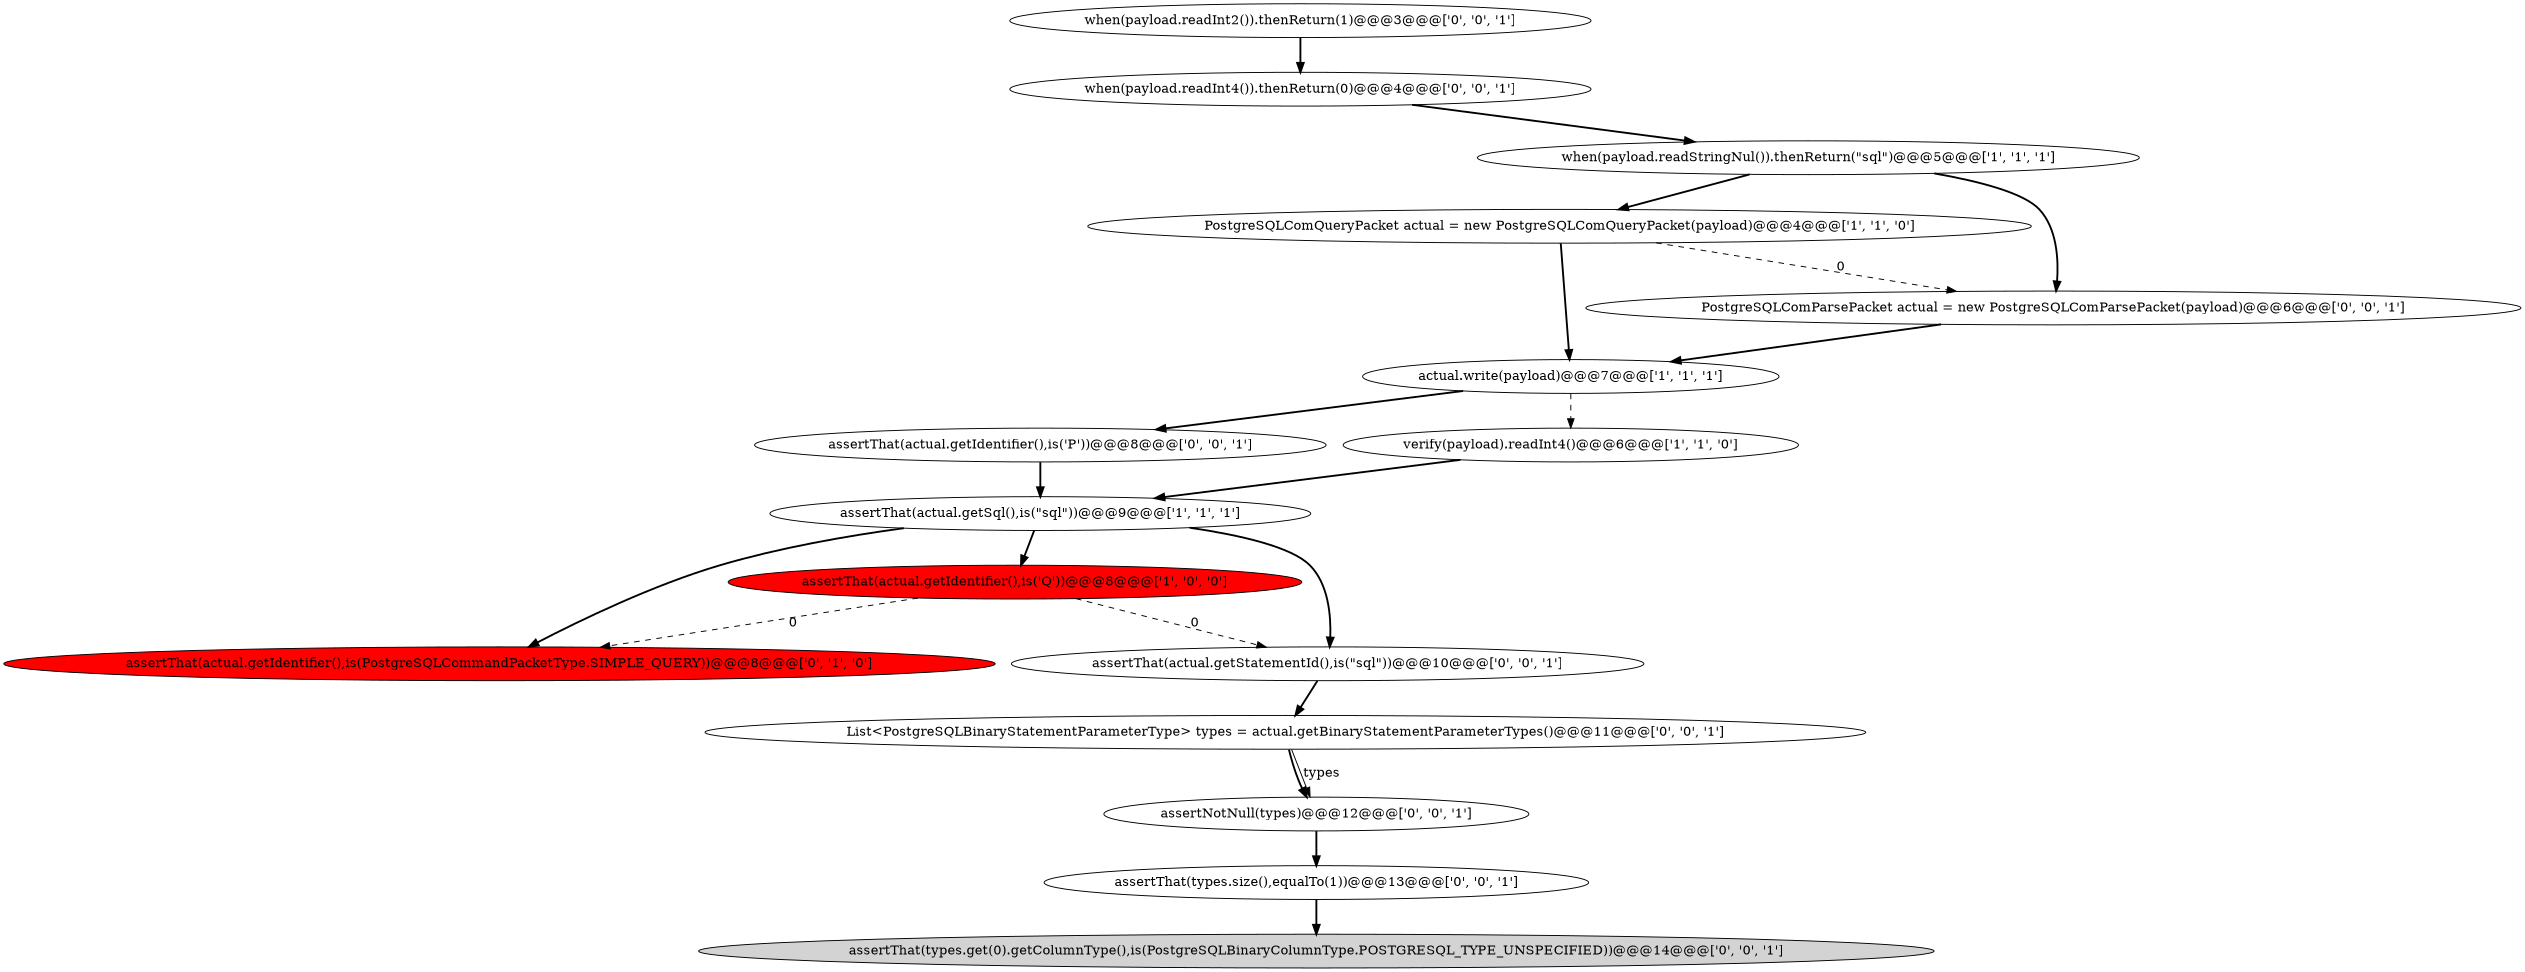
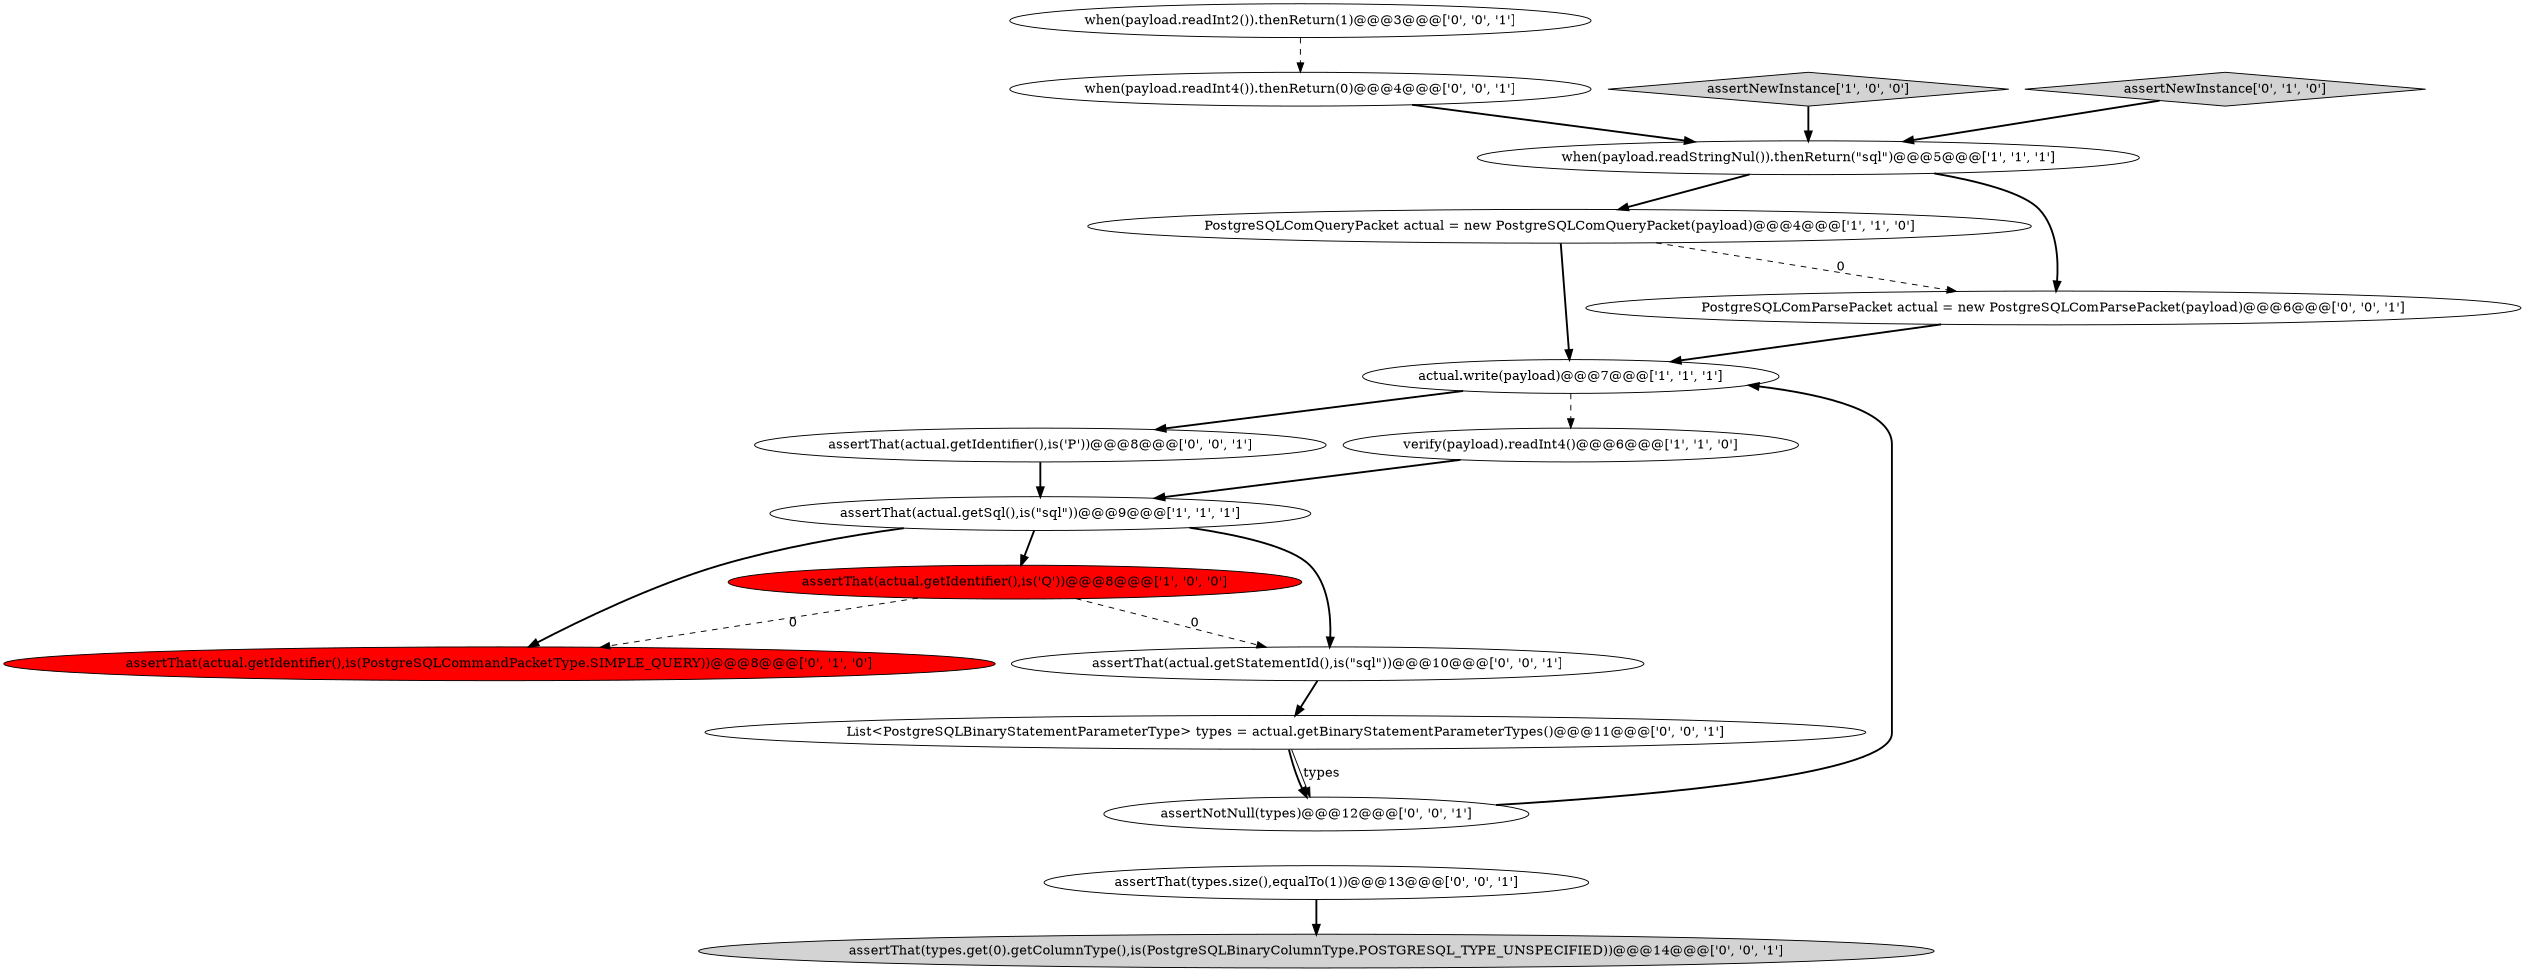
edge "when(payload.readInt2()).thenReturn(1)@@@3@@@['0', '0', '1']" -> "when(payload.readInt4()).thenReturn(0)@@@4@@@['0', '0', '1']": style bold -> dashed
node "assertNewInstance['1', '0', '0']": added
node "assertNewInstance['0', '1', '0']": added
edge "assertNotNull(types)@@@12@@@['0', '0', '1']" -> "assertThat(types.size(),equalTo(1))@@@13@@@['0', '0', '1']": now "assertNotNull(types)@@@12@@@['0', '0', '1']" -> "actual.write(payload)@@@7@@@['1', '1', '1']"
